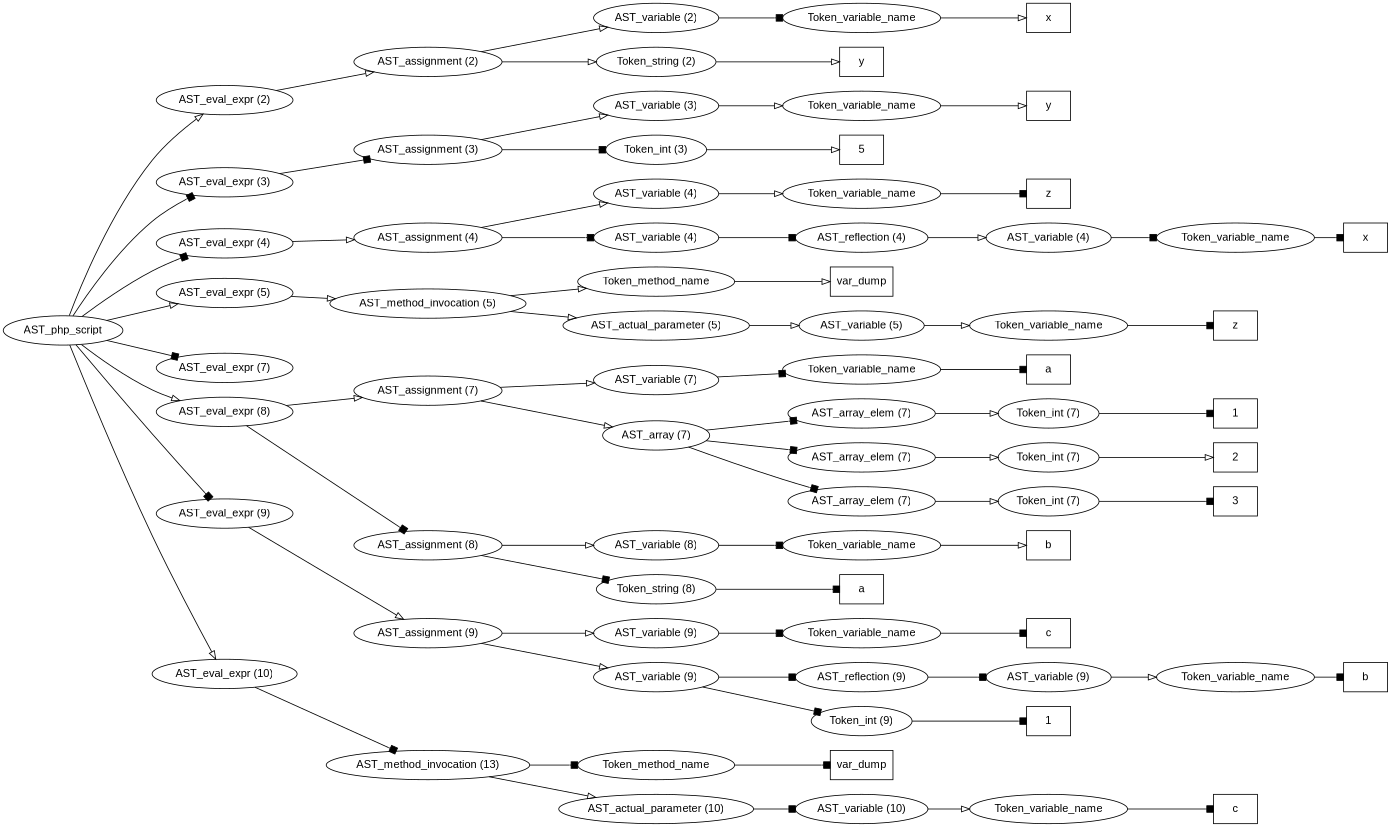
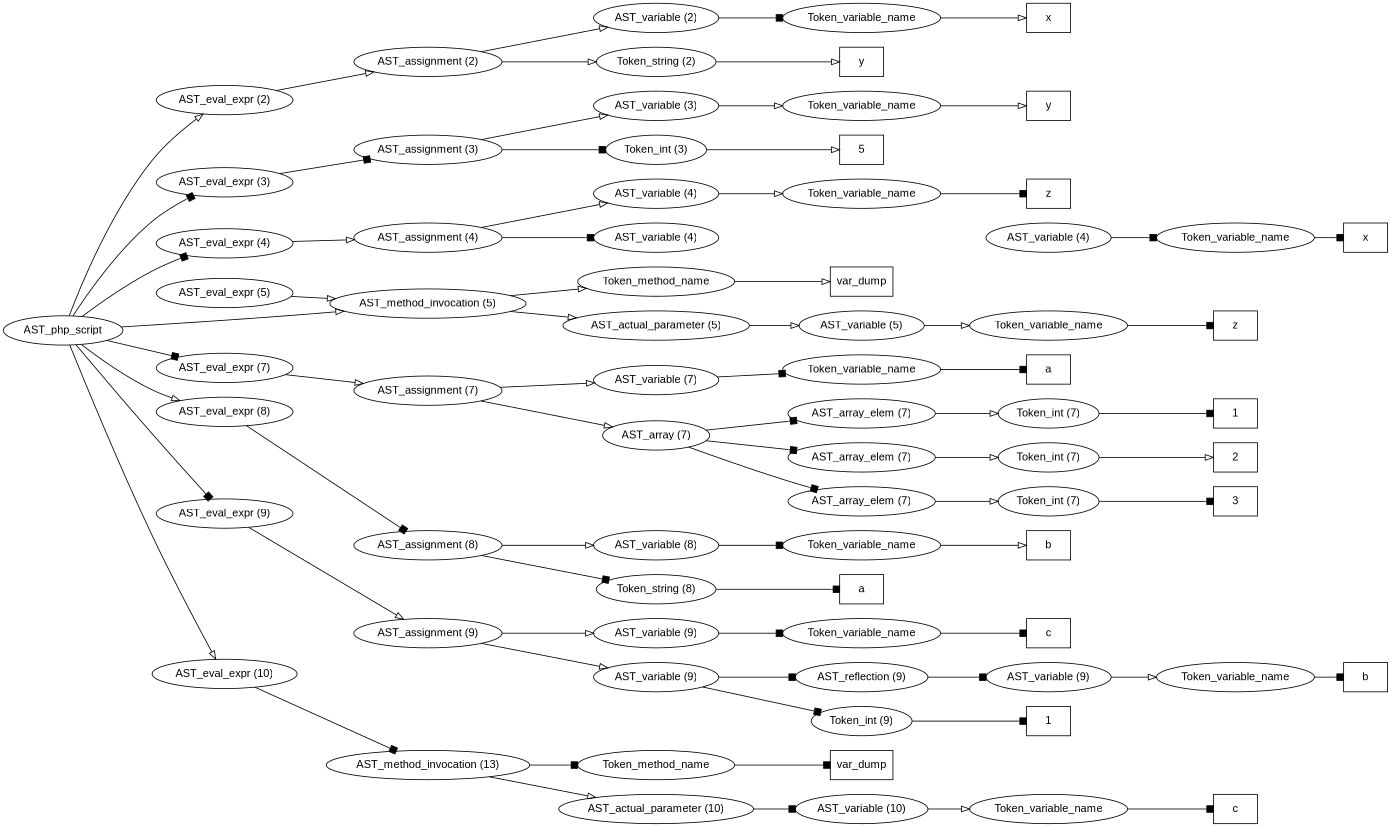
node "AST_reflection (4)": removed
edge "AST_php_script" -> "AST_eval_expr (5)": now "AST_php_script" -> "AST_method_invocation (5)"
edge "AST_eval_expr (8)" -> "AST_assignment (7)": now "AST_eval_expr (7)" -> "AST_assignment (7)"
